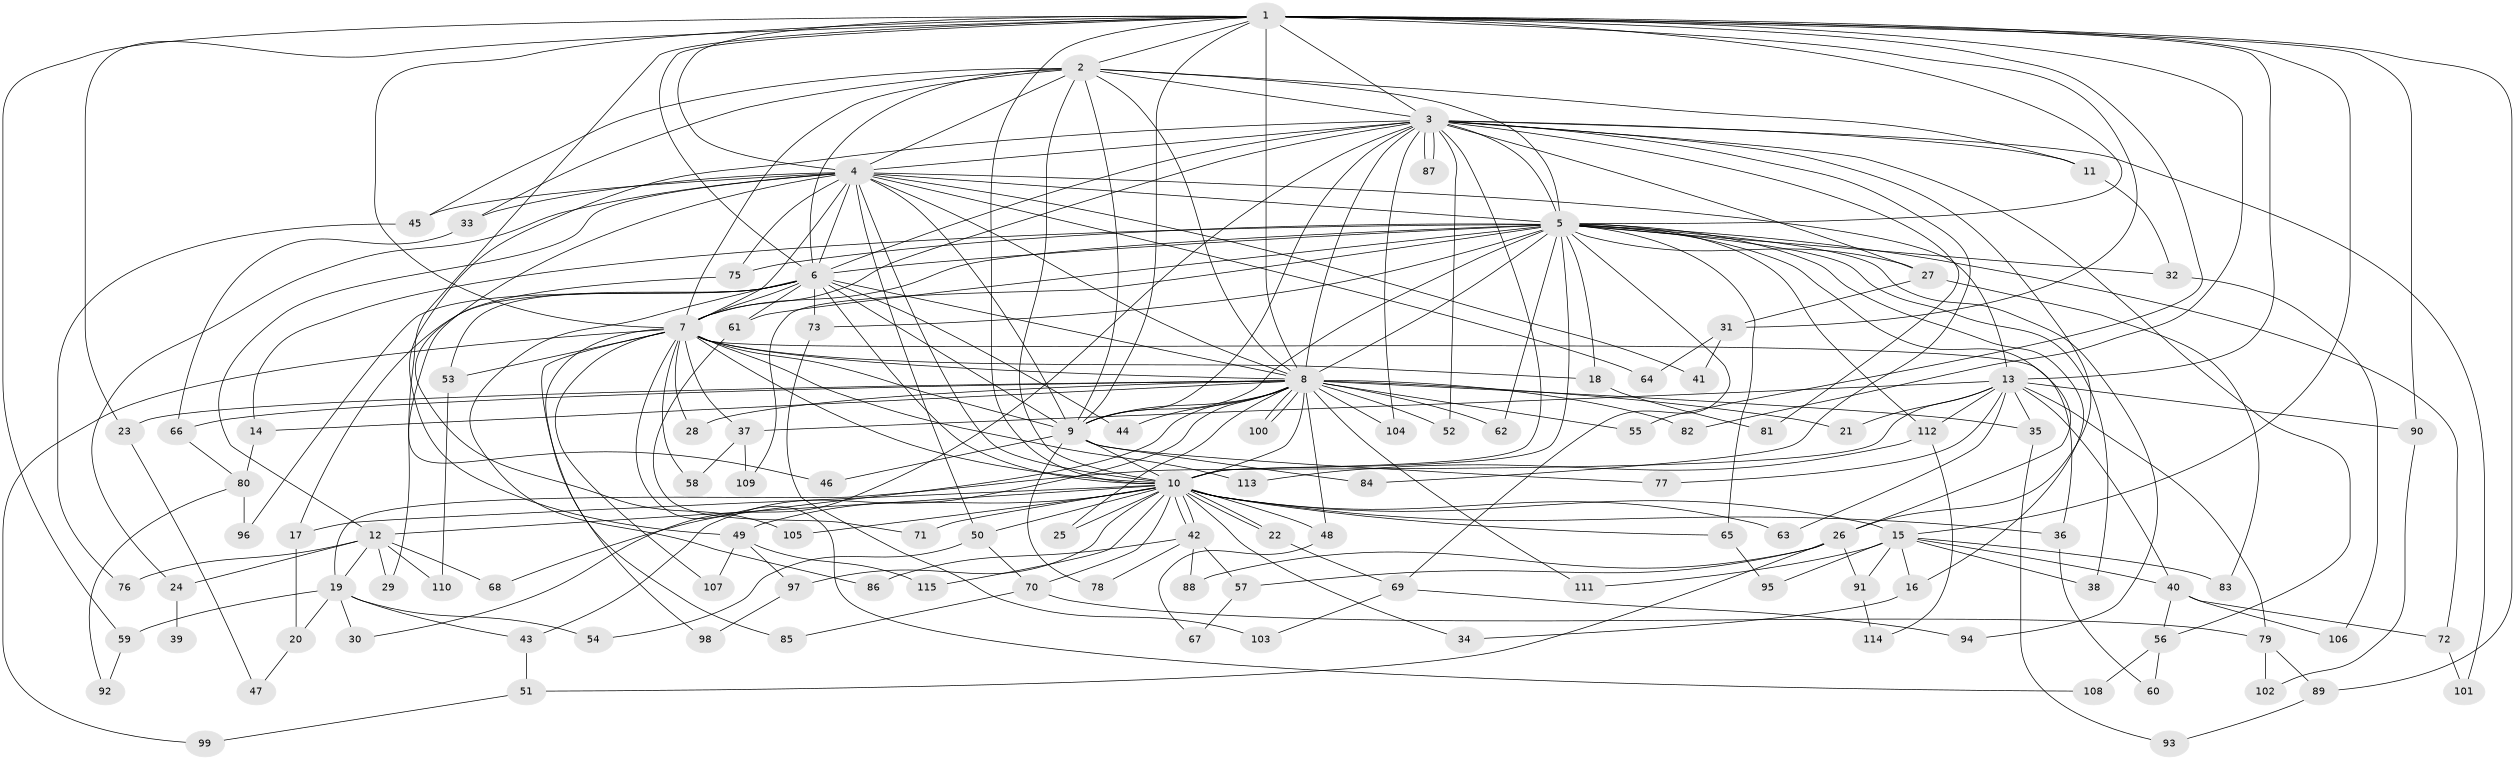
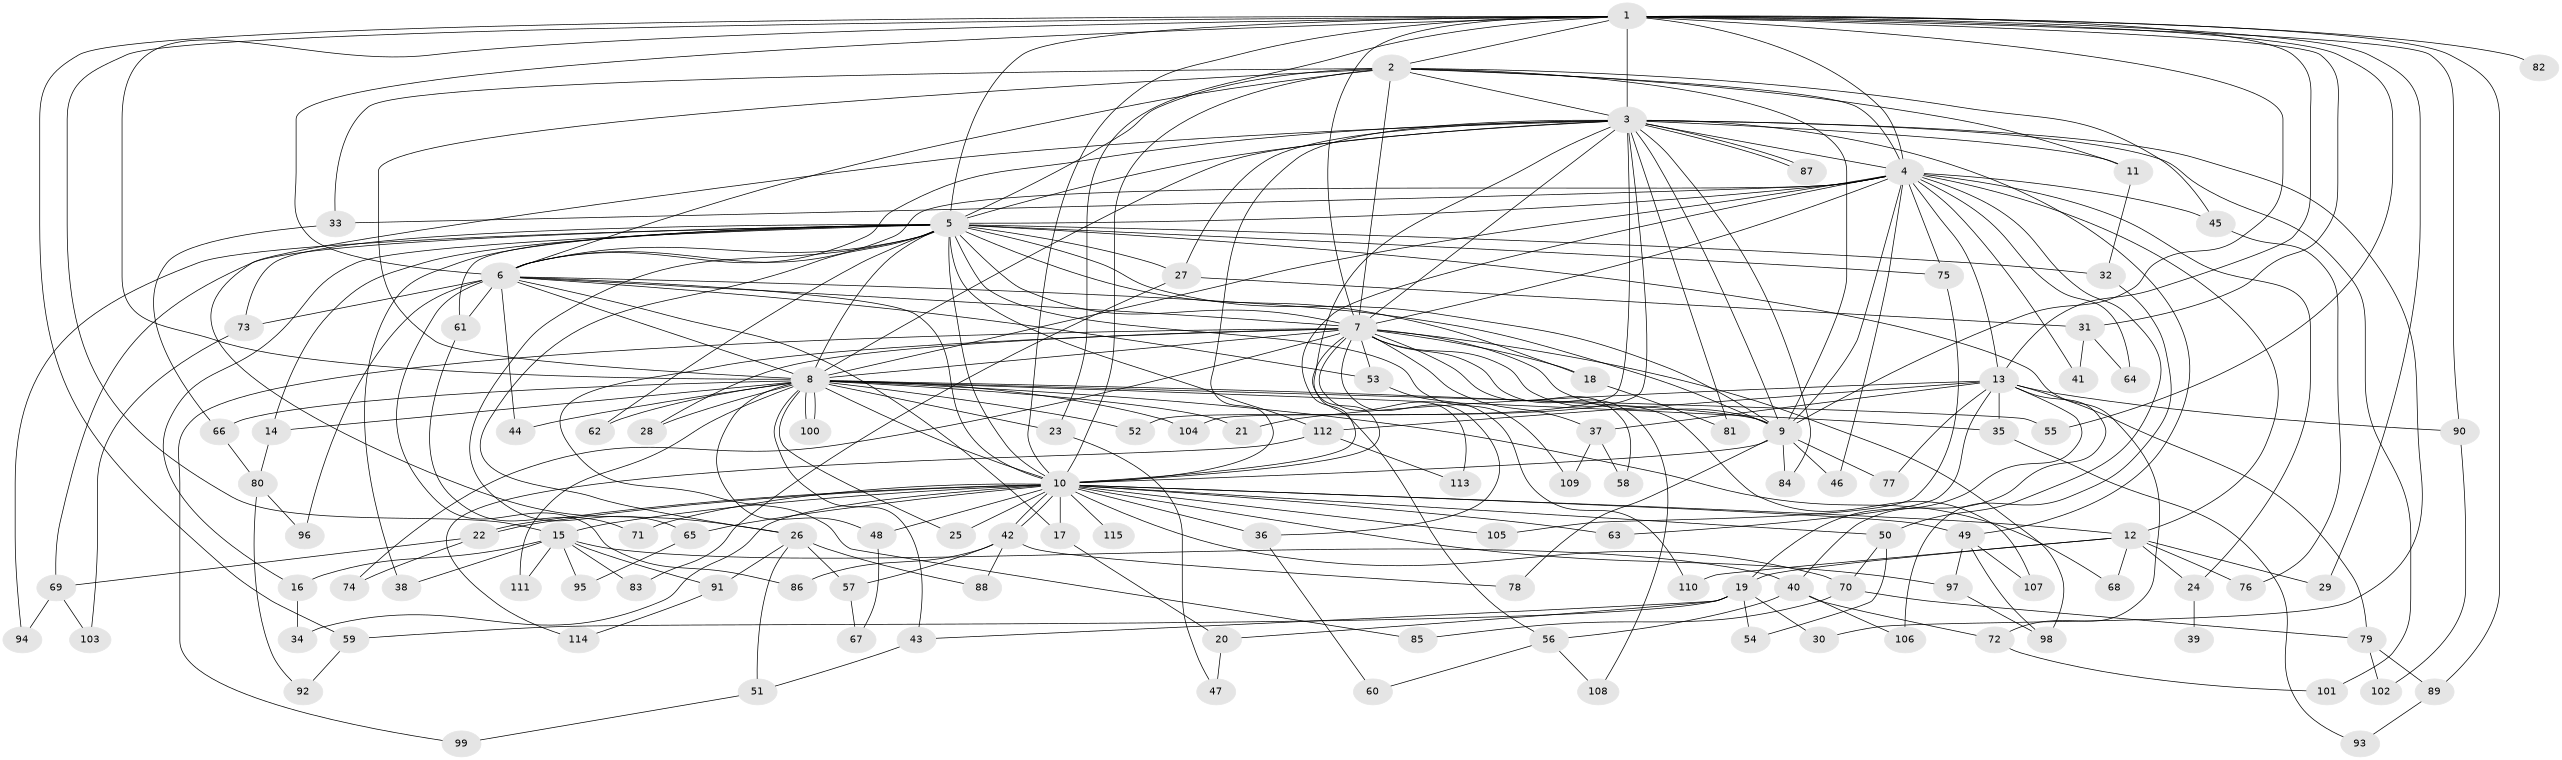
edge "8" -- "82": removed
edge "49" -- "115": now "49" -- "98"
node "74": added
